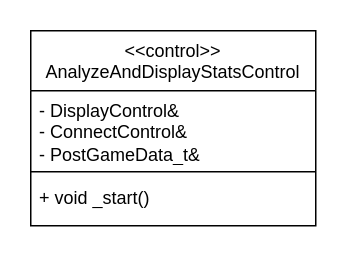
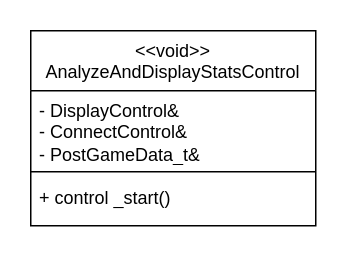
node "<<control>> AnalyzeAndDisplayStatsControl": label "<<control>> AnalyzeAndDisplayStatsControl" -> "<<void>> AnalyzeAndDisplayStatsControl"
node "+ void _start()": label "+ void _start()" -> "+ control _start()"
